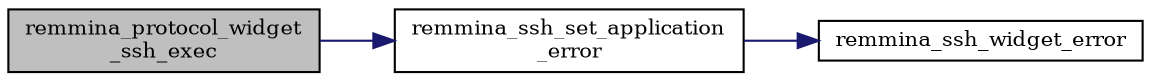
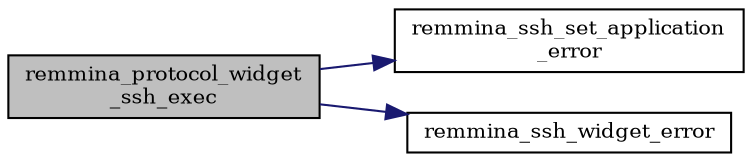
edge "remmina_ssh_set_application _error" -> "remmina_ssh_widget_error": now "remmina_protocol_widget _ssh_exec" -> "remmina_ssh_widget_error"
